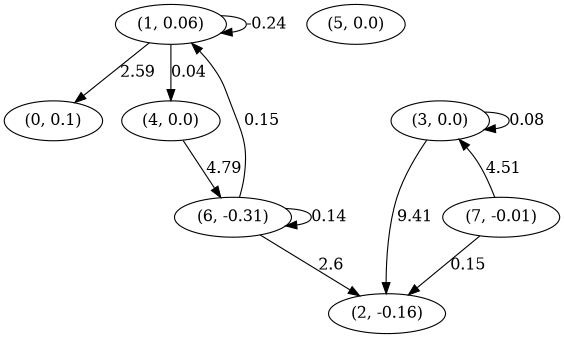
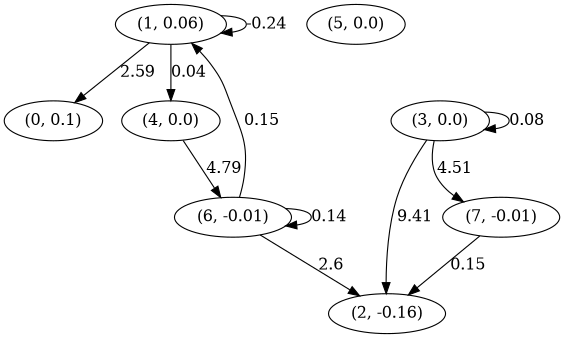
edge "(7, -0.01)" -> "(3, 0.0)": reversed
node "(6, -0.31)": label "(6, -0.31)" -> "(6, -0.01)"
